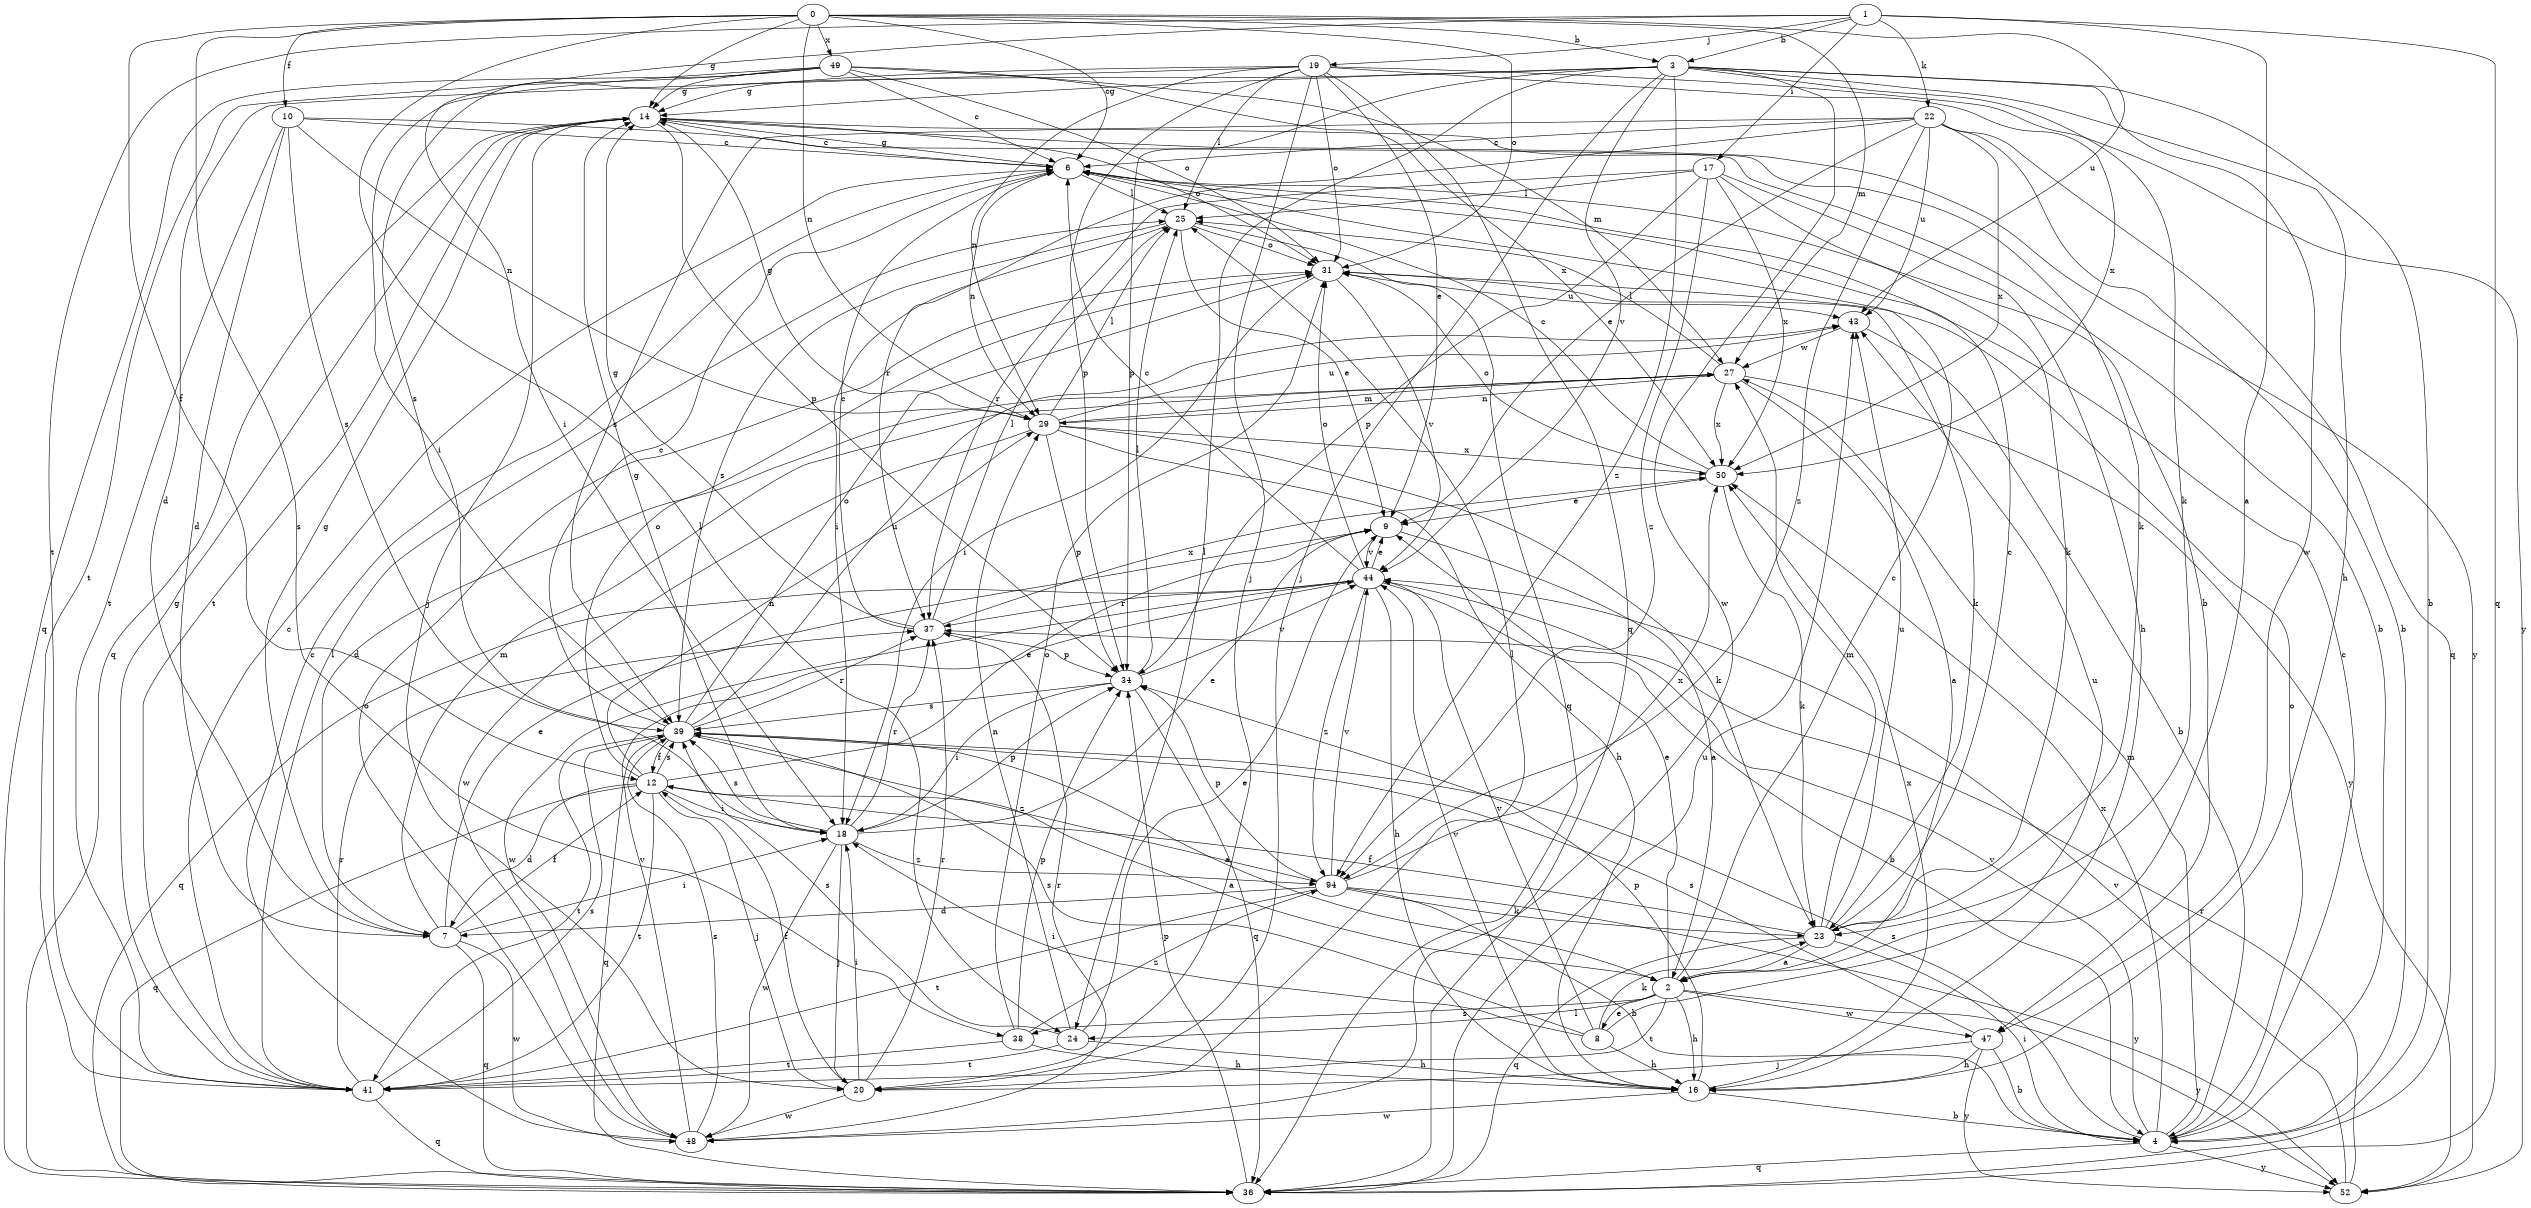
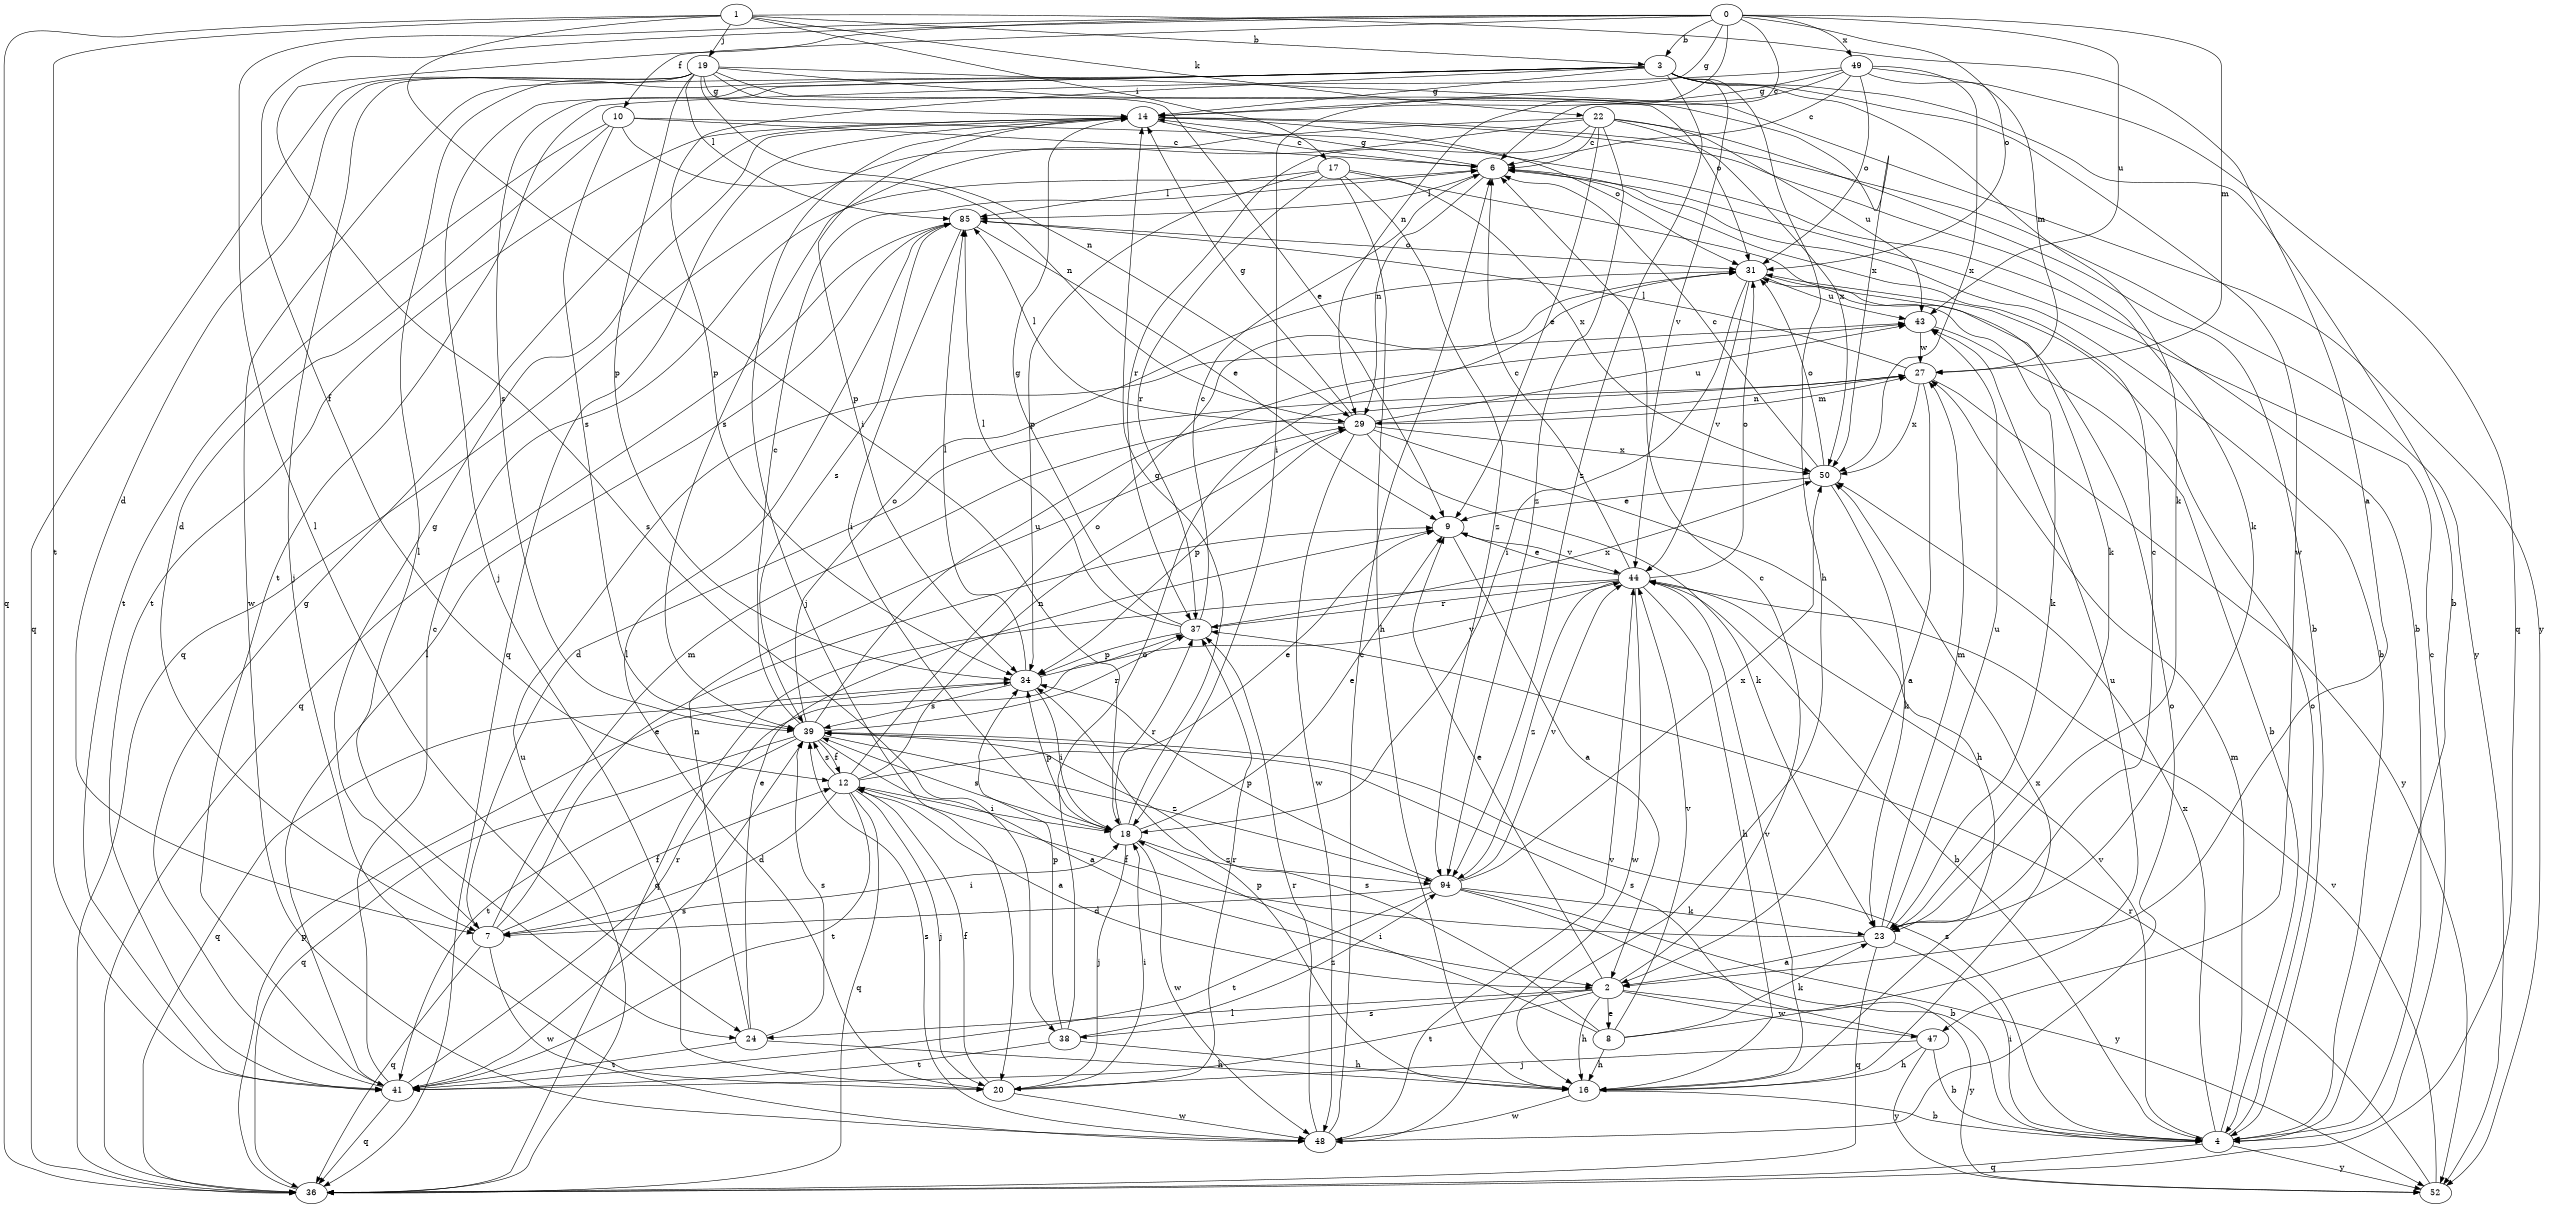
node "25": label "25" -> "85"
edge "6" -> "47": now "6" -> "4"
